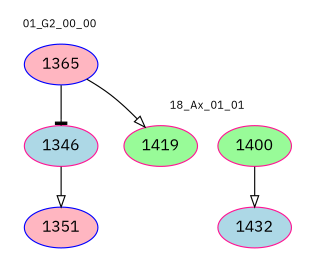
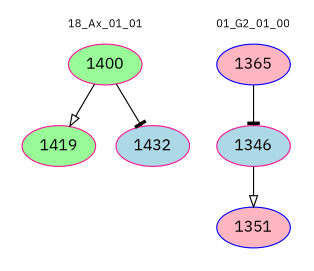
cluster "01_G2_00_00": label "01_G2_00_00" -> "01_G2_01_00"
edge "1365" -> "1419": now "1400" -> "1419"
edge "1400" -> "1432": arrowhead onormal -> tee
